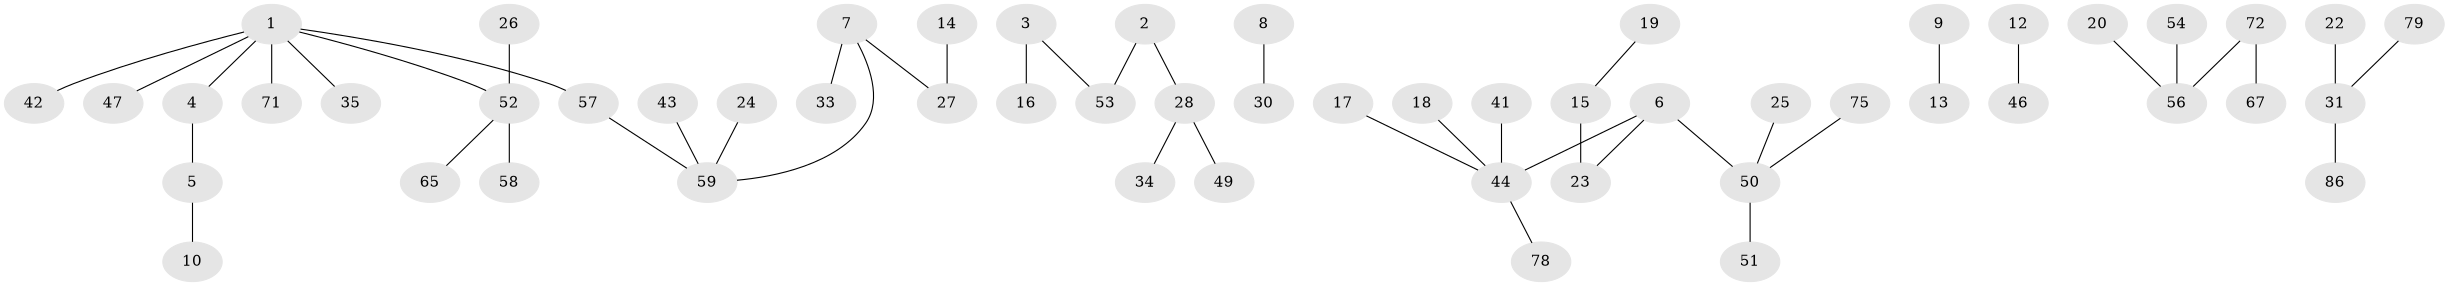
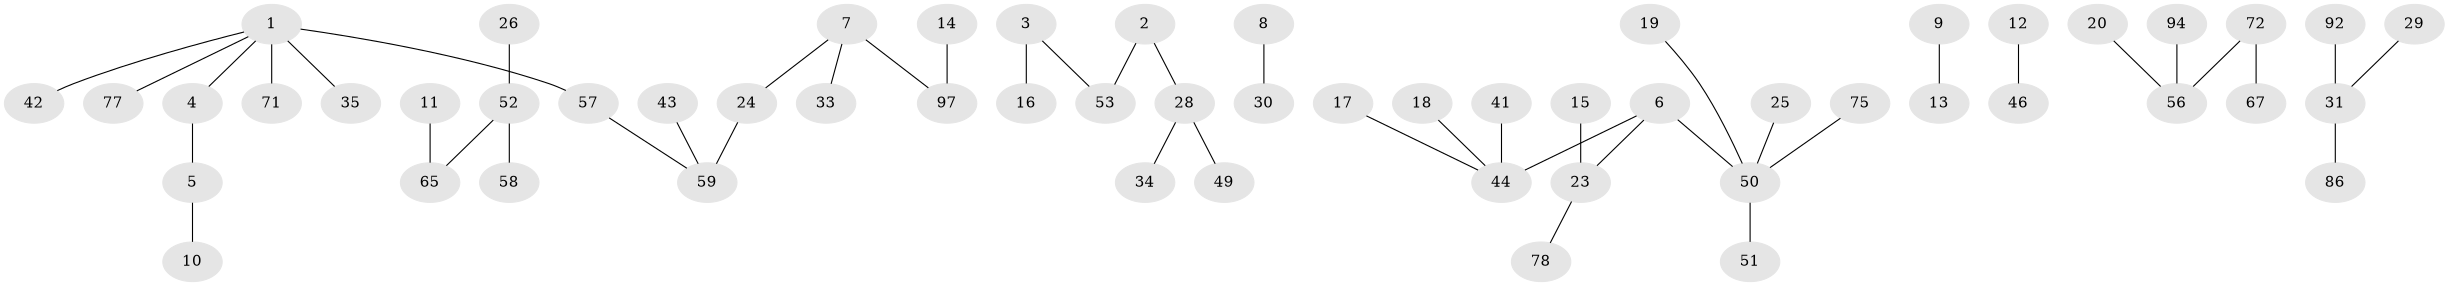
node "54": label "54" -> "94"
node "22": label "22" -> "92"
node "79": label "79" -> "29"
edge "1" -- "52": removed
edge "19" -- "15": now "19" -- "50"
node "47": label "47" -> "77"
node "11": added
node "27": label "27" -> "97"
edge "7" -- "59": now "7" -- "24"
edge "44" -- "78": now "23" -- "78"
